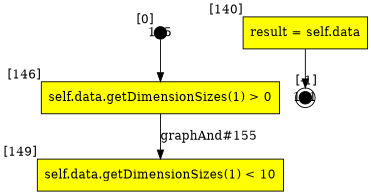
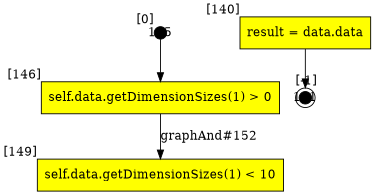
node "result = self.data [140]": label "result = self.data [140]" -> "result = data.data [140]"
edge "self.data.getDimensionSizes(1) > 0 [146]" -> "self.data.getDimensionSizes(1) < 10 [149]": label "graphAnd#155" -> "graphAnd#152"
